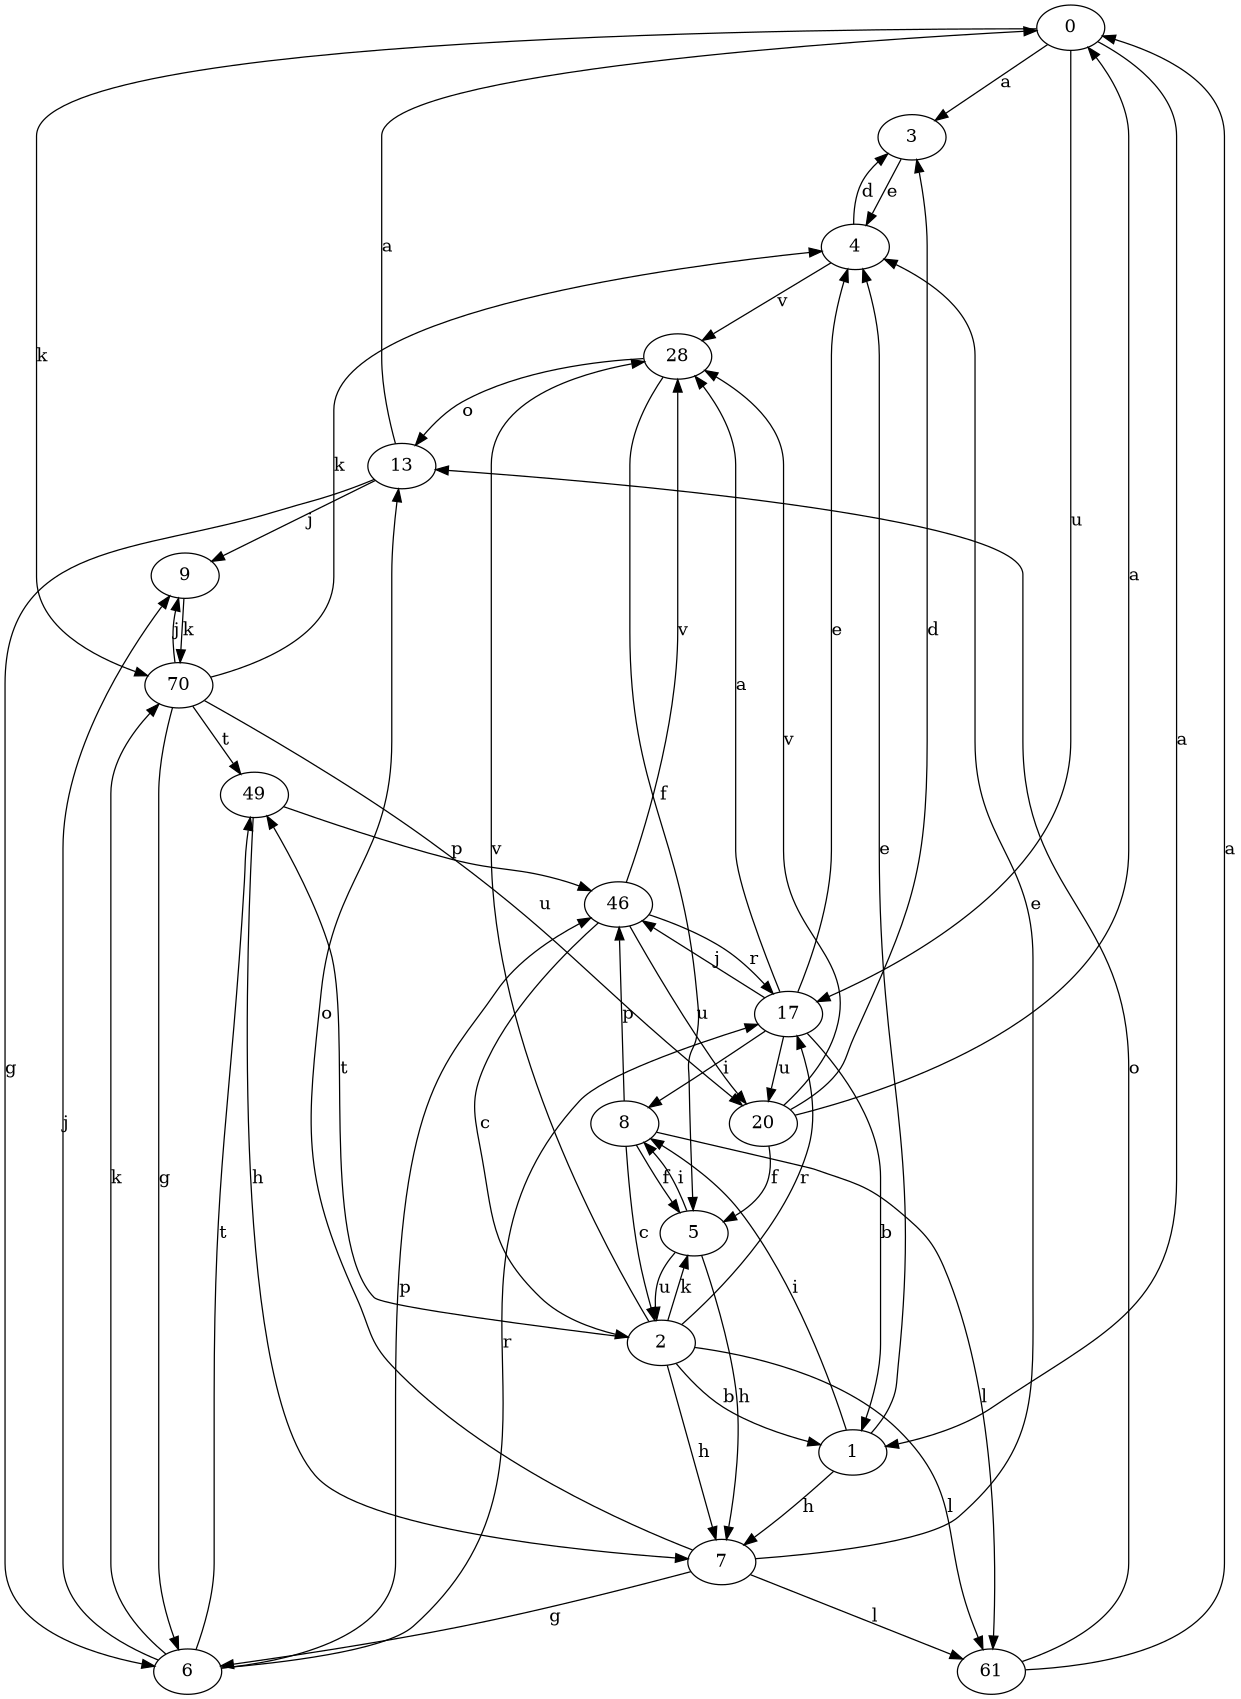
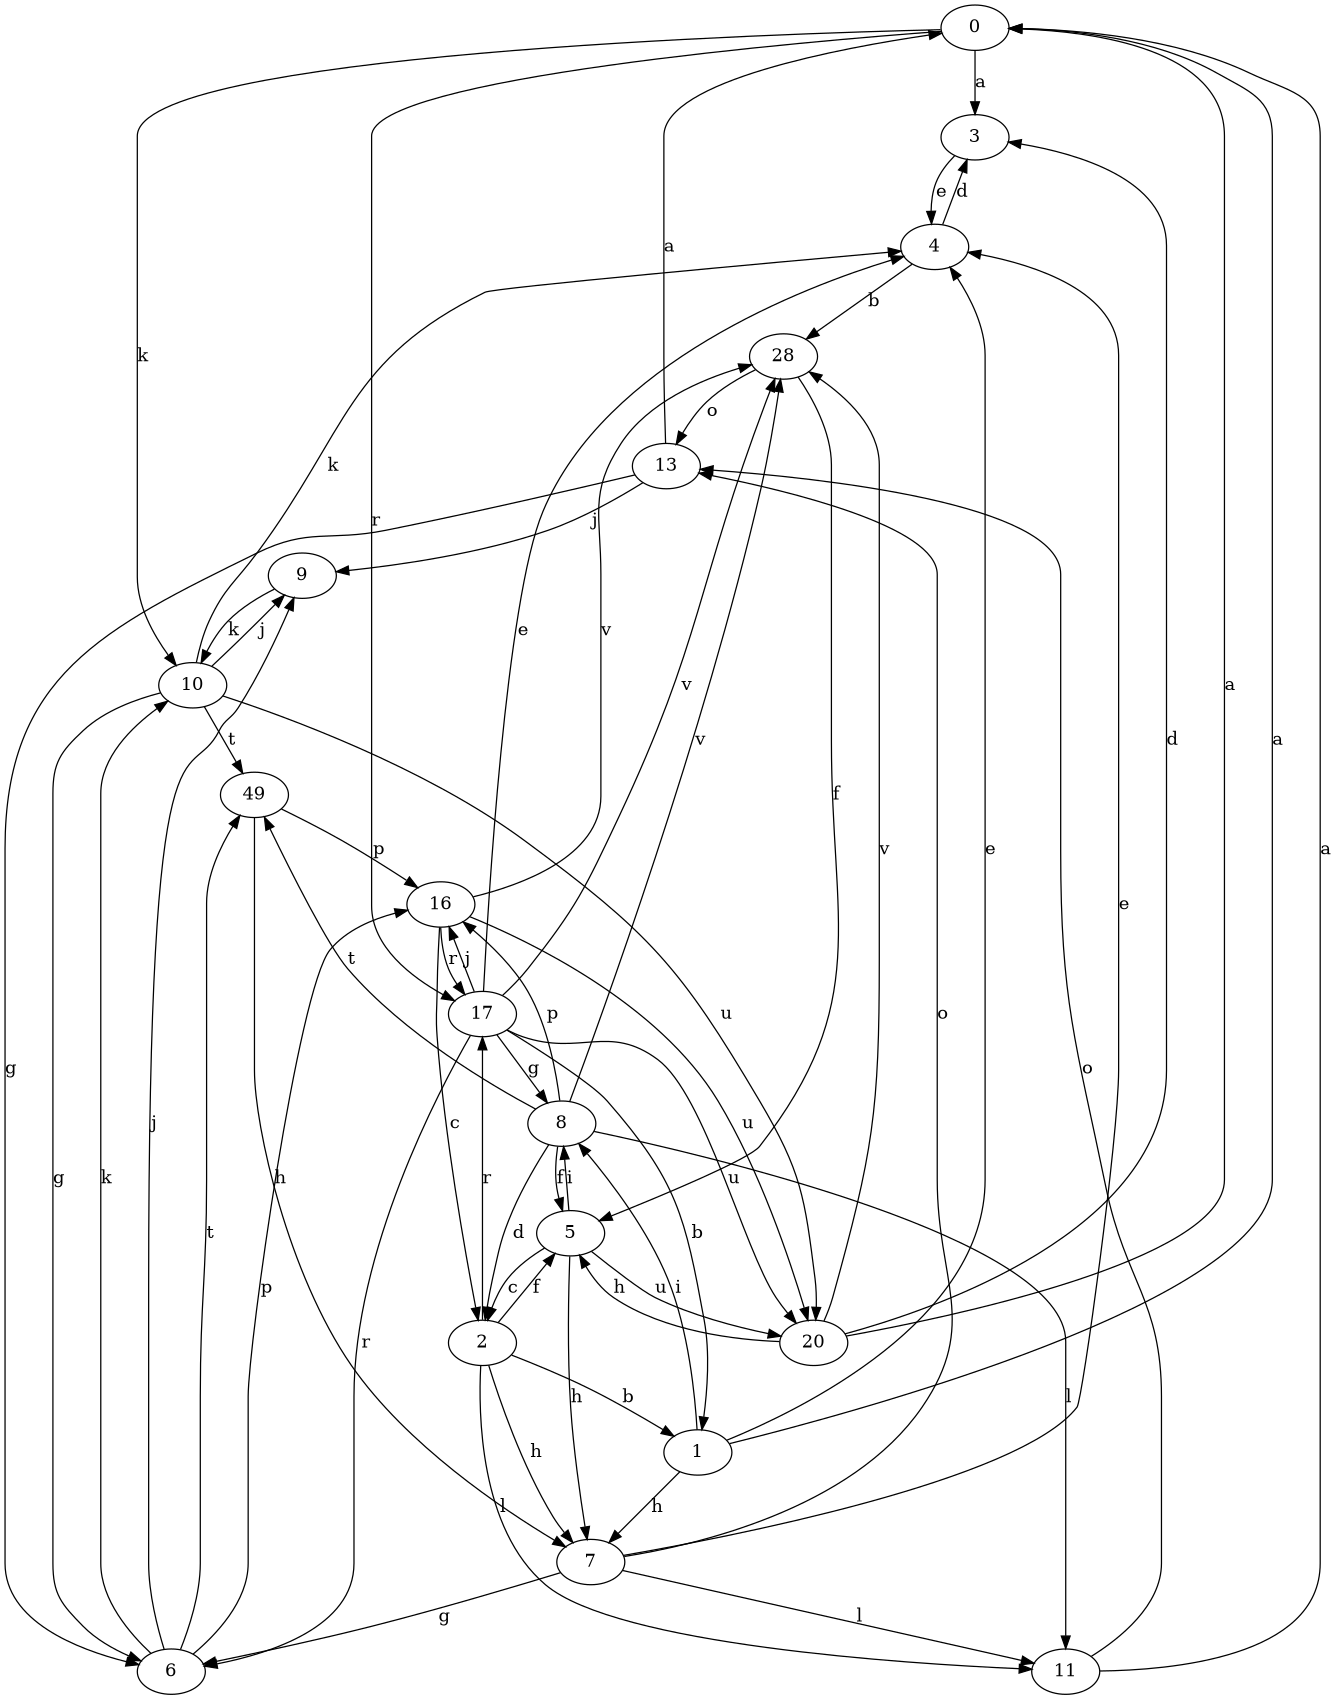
edge "4" -> "28": label "v" -> "b"
edge "0" -> "17": label "u" -> "r"
node "70": label "70" -> "10"
edge "17" -> "28": label "a" -> "v"
edge "0" -> "1": reversed
edge "2" -> "28": now "8" -> "28"
node "46": label "46" -> "16"
edge "17" -> "8": label "i" -> "g"
edge "20" -> "5": label "f" -> "h"
edge "2" -> "49": now "8" -> "49"
edge "8" -> "2": label "c" -> "d"
edge "5" -> "2": label "u" -> "c"
edge "2" -> "5": label "k" -> "f"
edge "5" -> "20": added, label "u"
edge "6" -> "17": reversed
node "61": label "61" -> "11"
